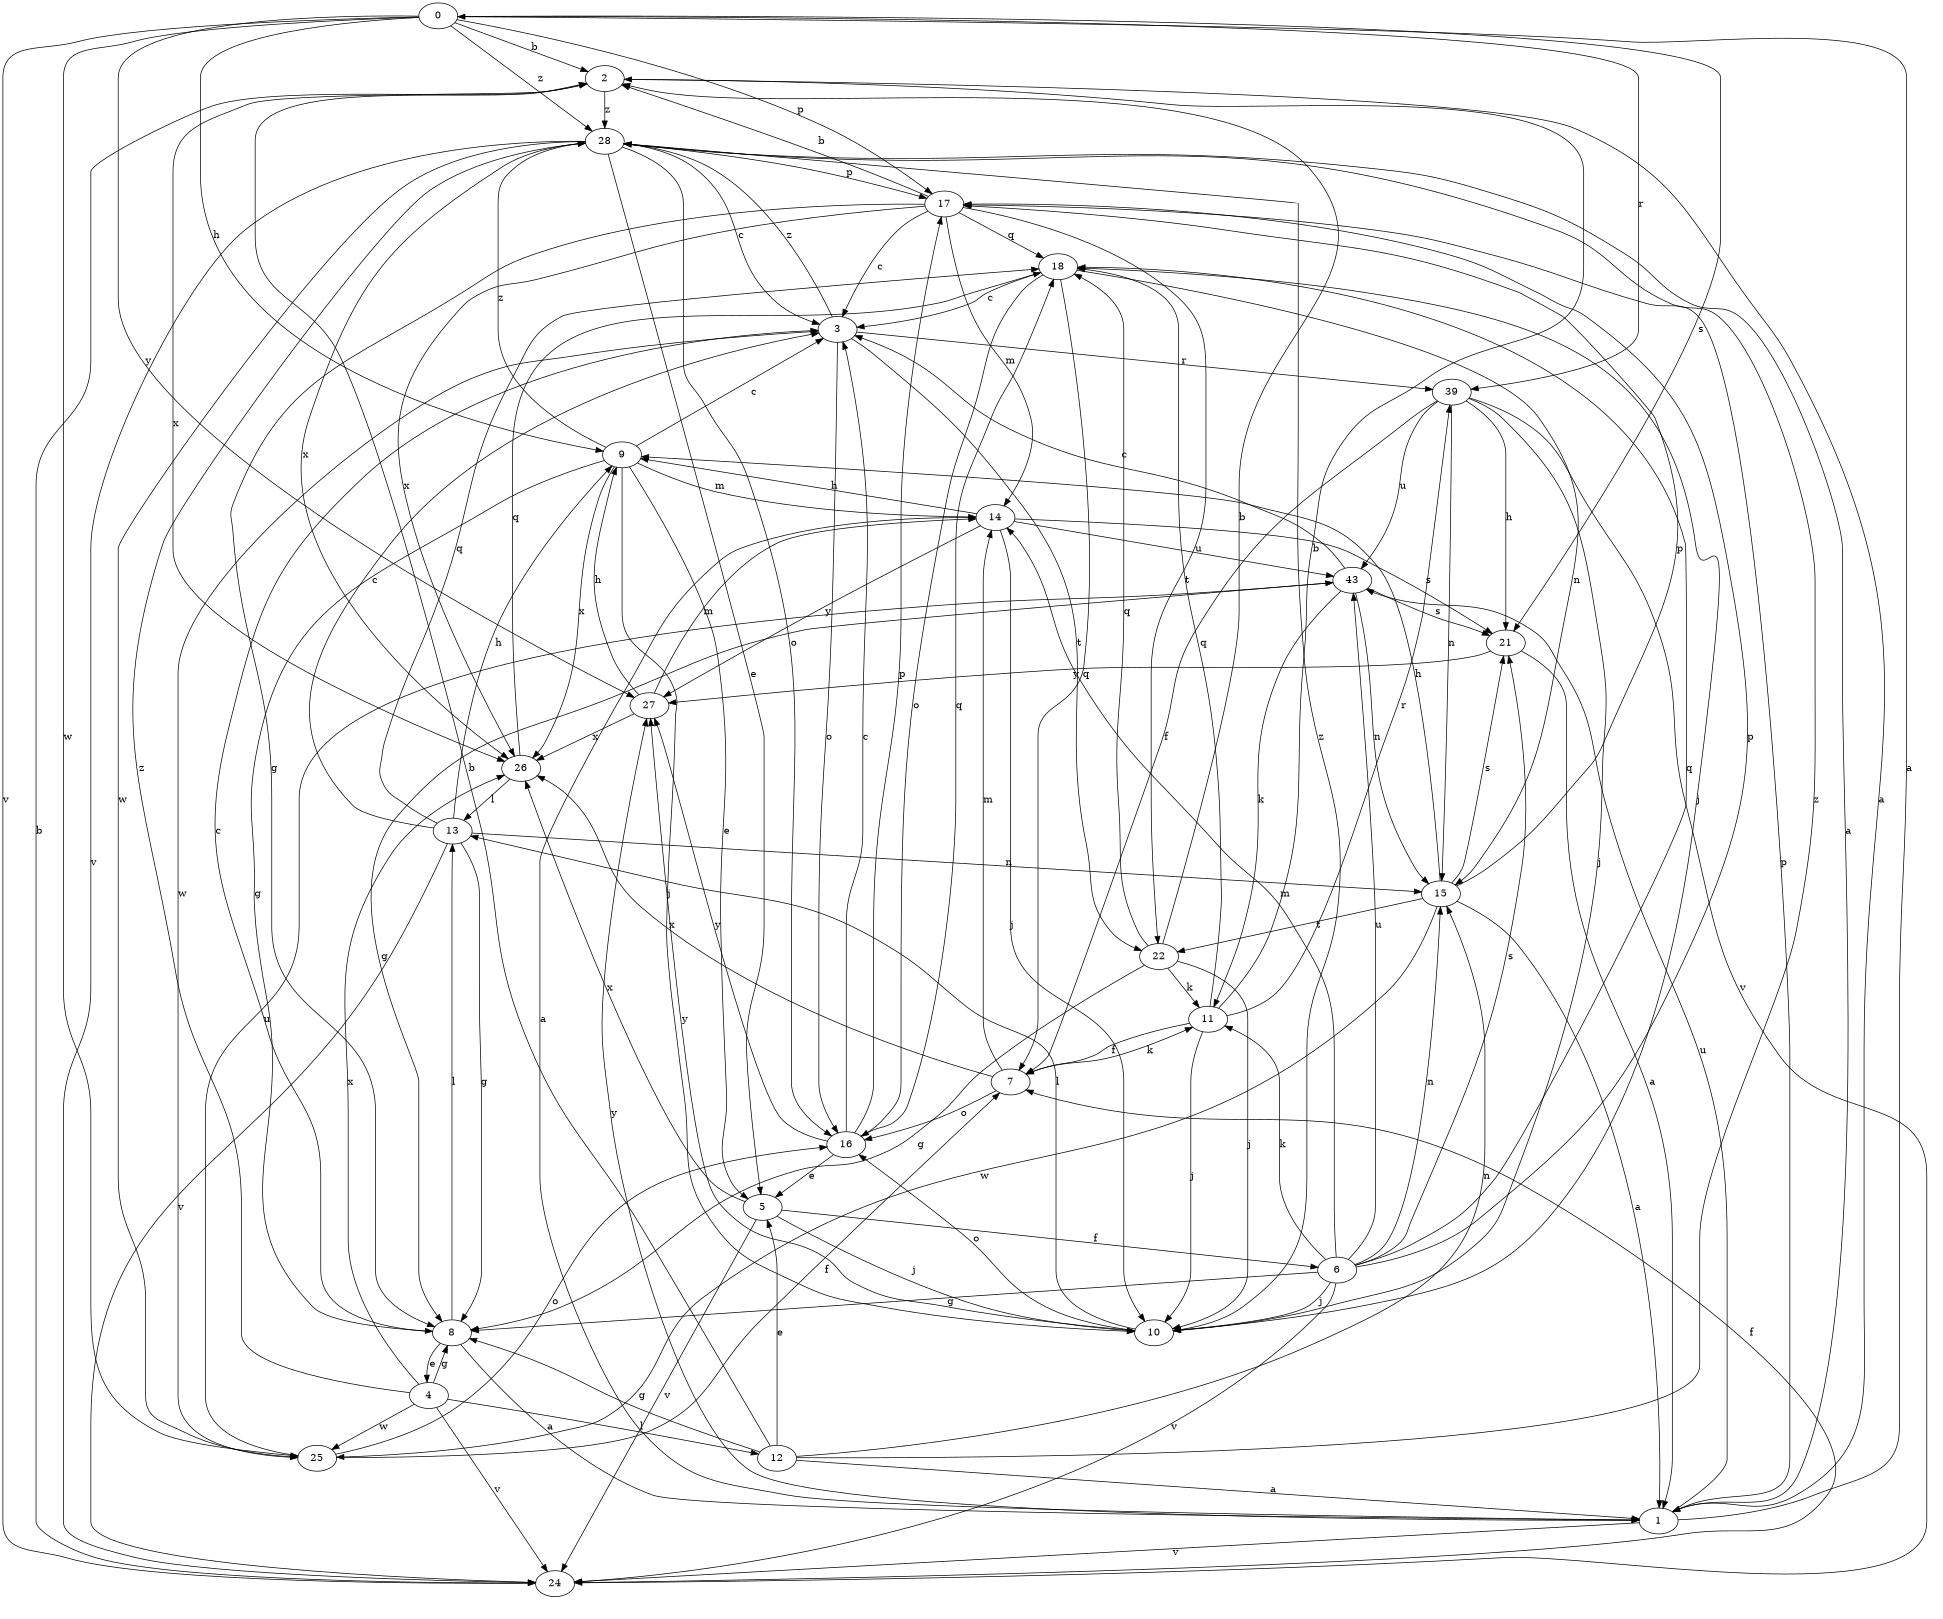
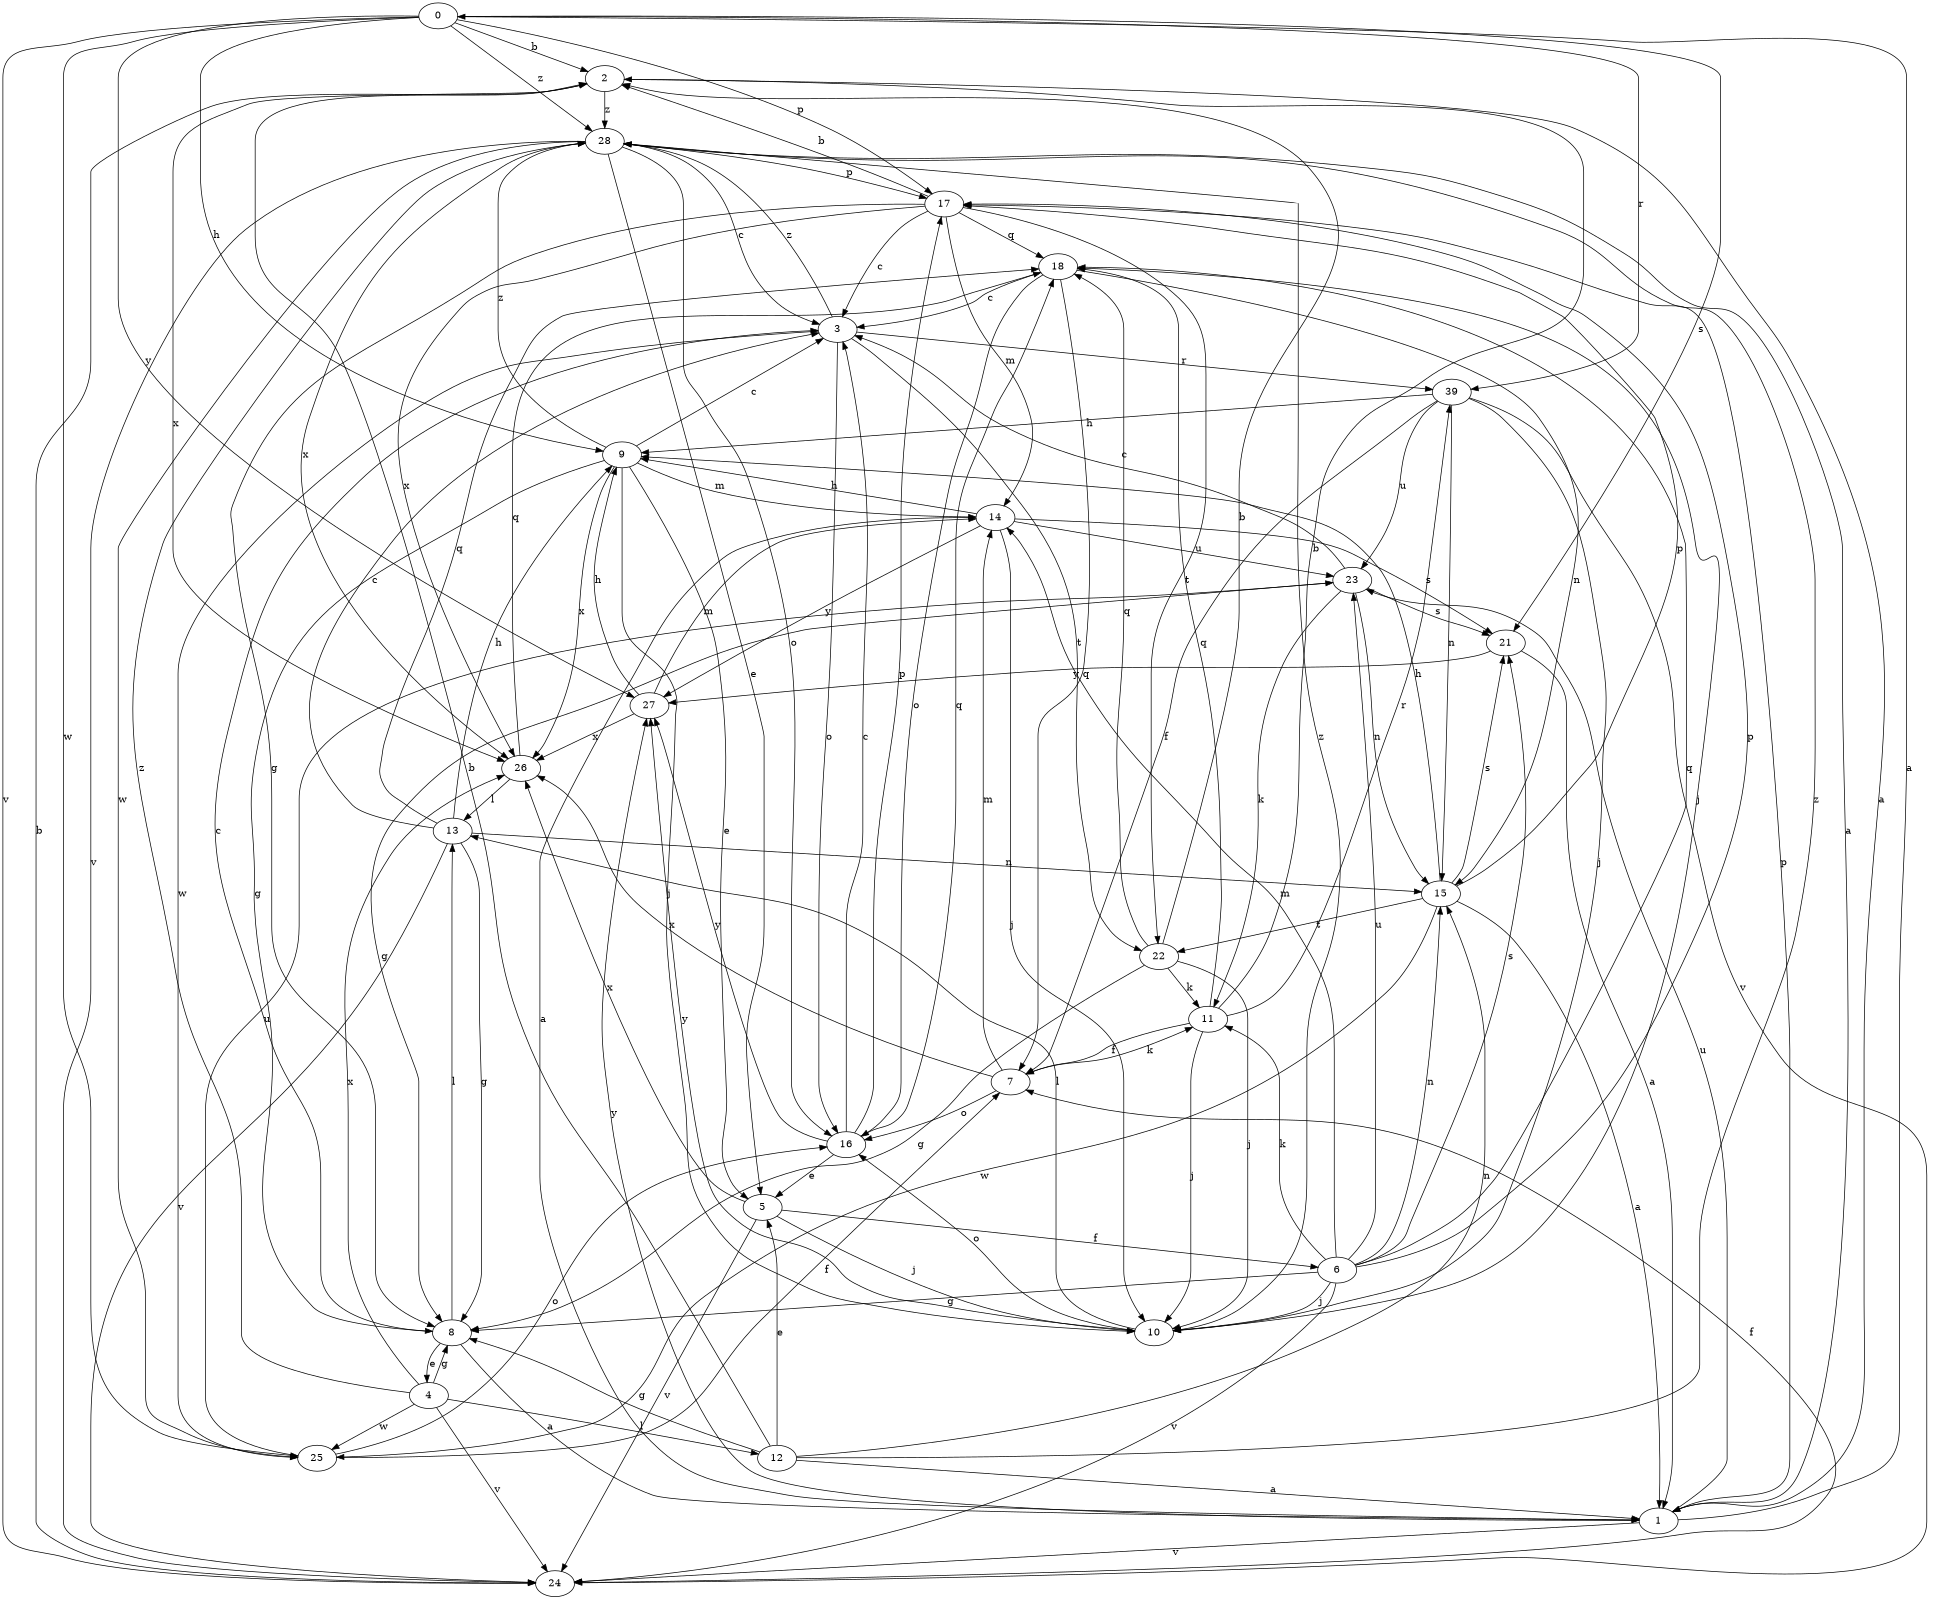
edge "39" -> "21": now "39" -> "9"
node "43": label "43" -> "23"
